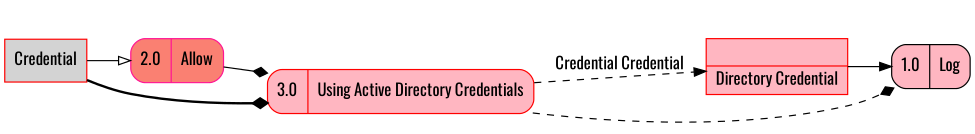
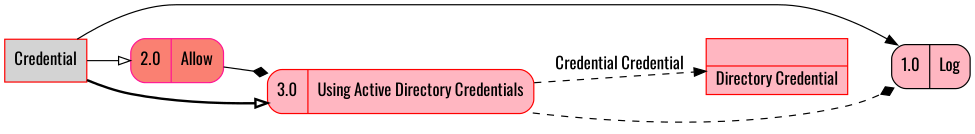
edge "Directory Credential" -> "1.0": now "Credential" -> "1.0"
edge "Credential" -> "3.0": arrowhead diamond -> onormal
